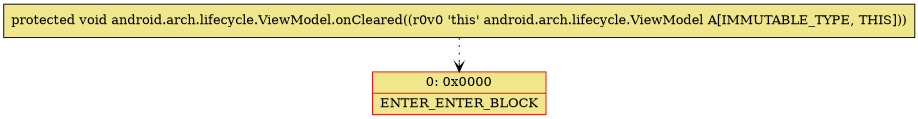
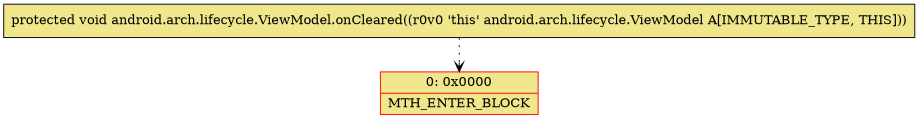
node "0: 0x0000": text "ENTER_ENTER_BLOCK" -> "MTH_ENTER_BLOCK"
